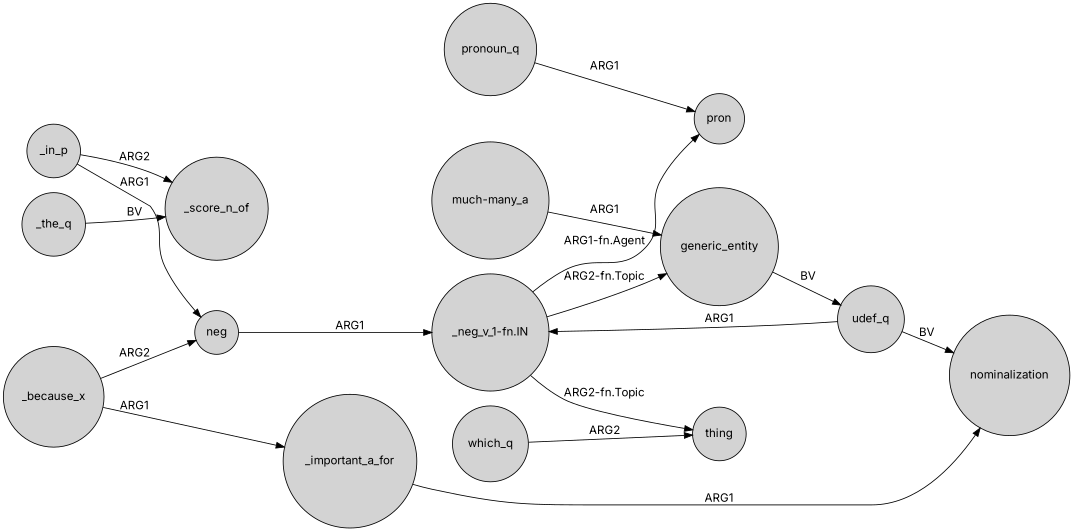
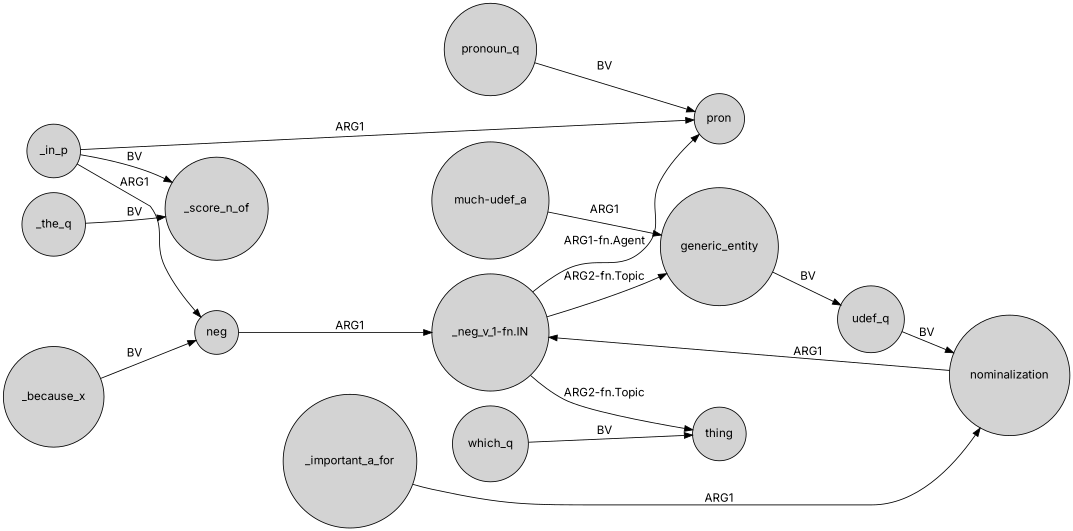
edge "pronoun_q" -> "pron": label "ARG1" -> "BV"
edge "_in_p" -> "pron": added, label "ARG1"
edge "_in_p" -> "_score_n_of": label "ARG2" -> "BV"
node "much-many_a": label "much-many_a" -> "much-udef_a"
edge "udef_q" -> "_neg_v_1-fn.IN": now "nominalization" -> "_neg_v_1-fn.IN"
edge "_because_x" -> "neg": label "ARG2" -> "BV"
edge "_because_x" -> "_important_a_for": removed, label "ARG1"
edge "which_q" -> "thing": label "ARG2" -> "BV"
